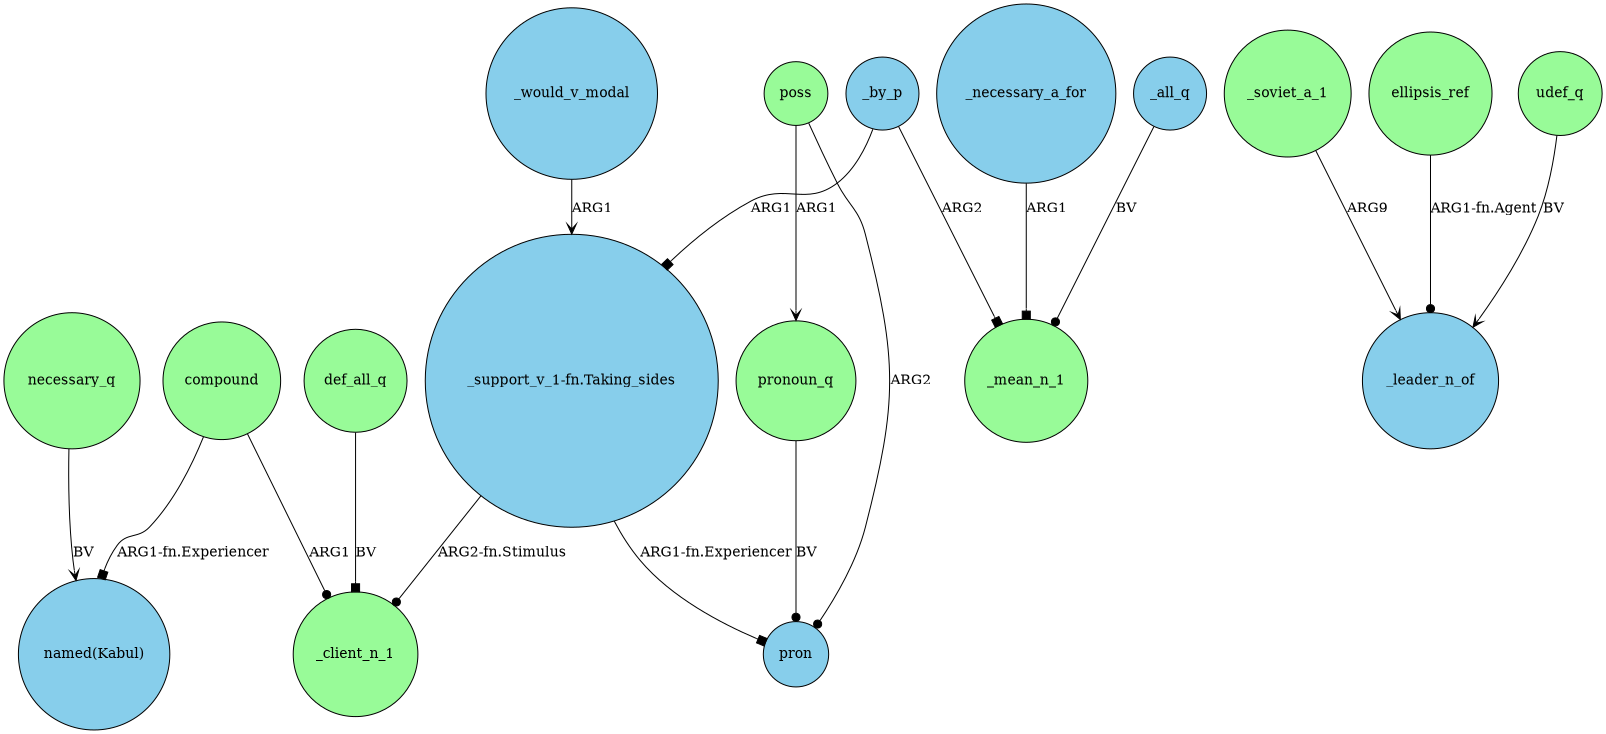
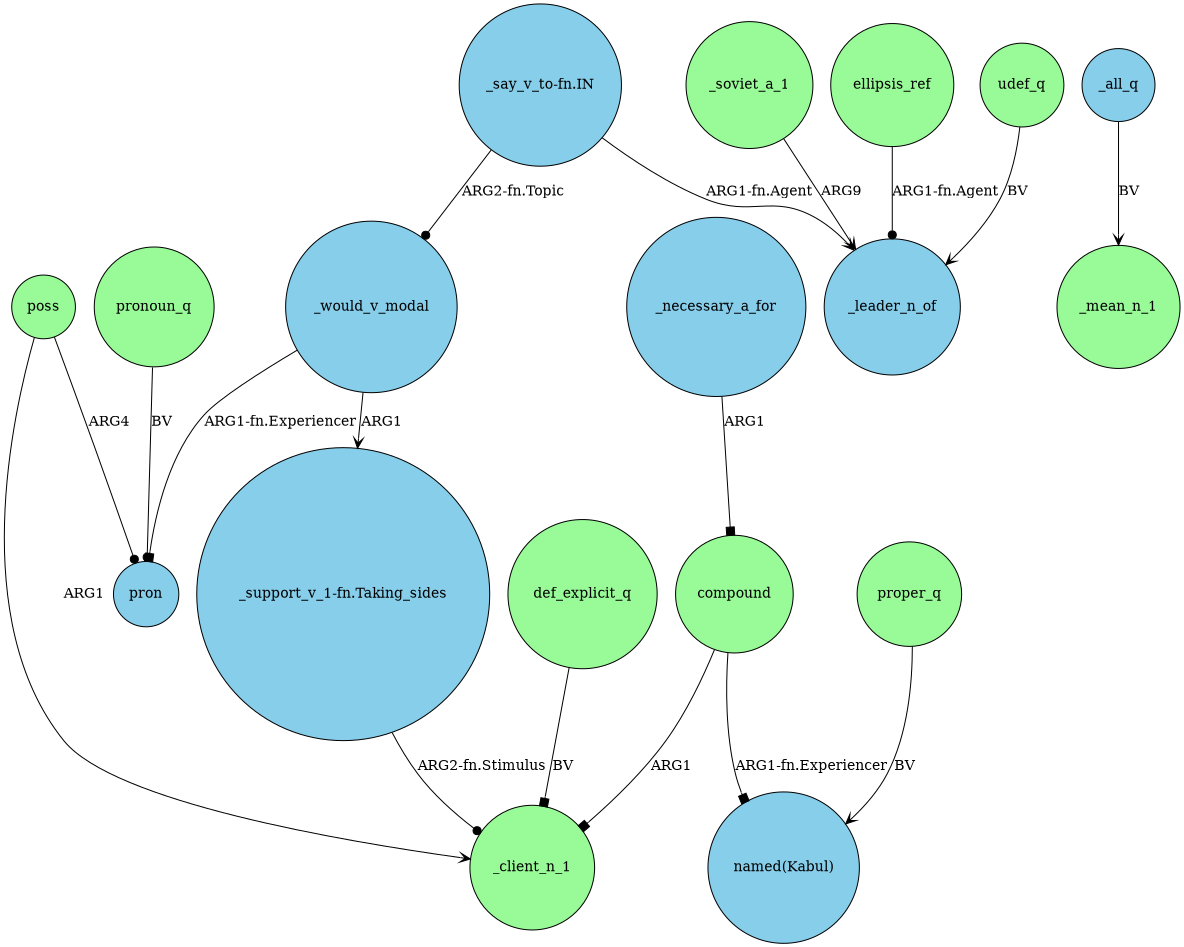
node "_say_v_to-fn.IN": added
node "_by_p": removed
edge "poss" -> "pronoun_q": now "poss" -> "_client_n_1"
edge "_all_q" -> "_mean_n_1": arrowhead dot -> vee
edge "_necessary_a_for" -> "_mean_n_1": now "_necessary_a_for" -> "compound"
node "necessary_q": label "necessary_q" -> "proper_q"
node "def_all_q": label "def_all_q" -> "def_explicit_q"
edge "poss" -> "pron": label "ARG2" -> "ARG4"
edge "compound" -> "_client_n_1": arrowhead dot -> box
edge "_support_v_1-fn.Taking_sides" -> "pron": now "_would_v_modal" -> "pron"
